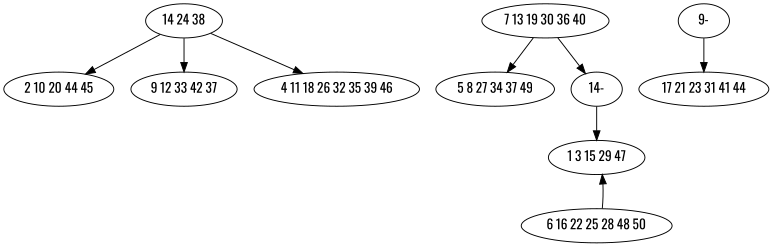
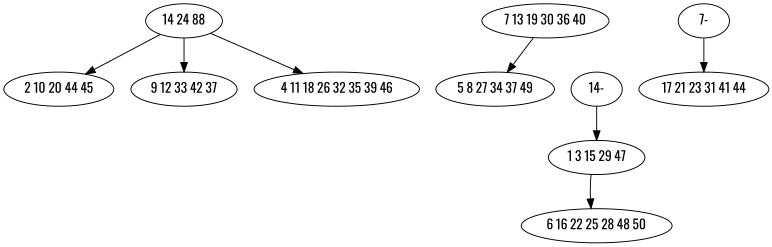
node "14 24 38": label "14 24 38" -> "14 24 88"
node "9-": label "9-" -> "7-"
edge "7 13 19 30 36 40" -> "14-": removed
edge "6 16 22 25 28 48 50" -> "1 3 15 29 47": reversed
